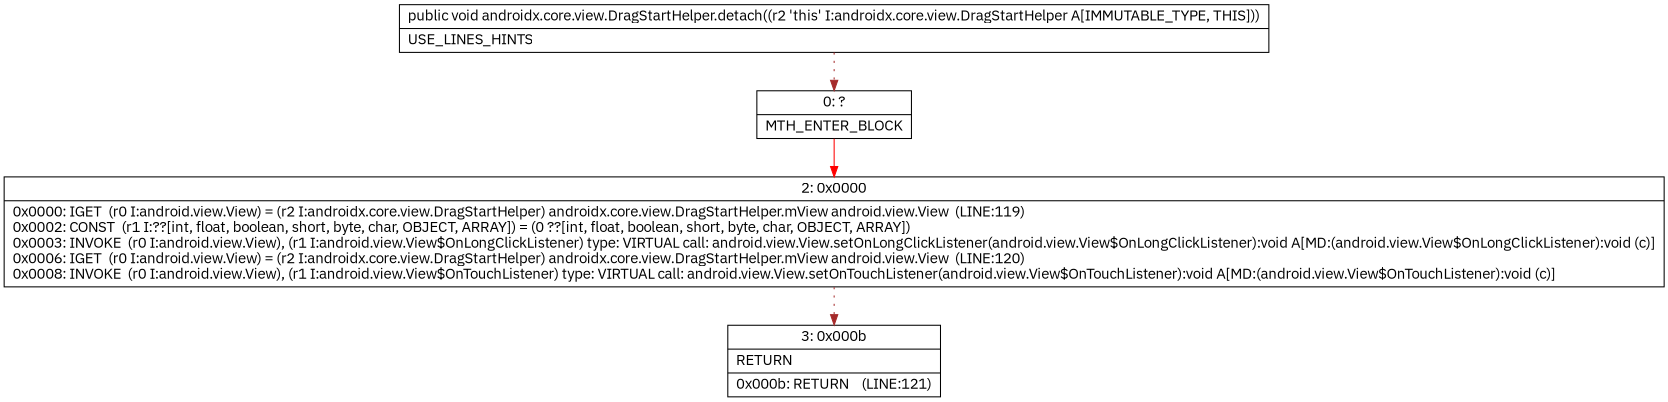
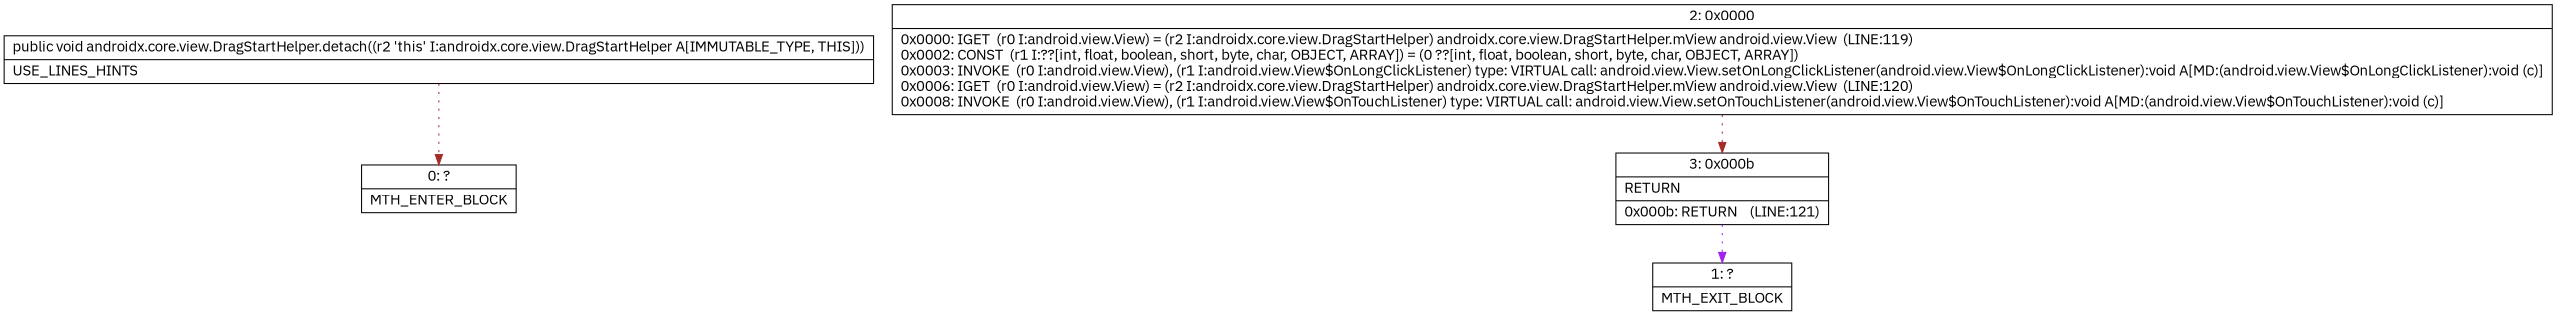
edge "0: ?" -> "2: 0x0000": removed
node "1: ?": added
